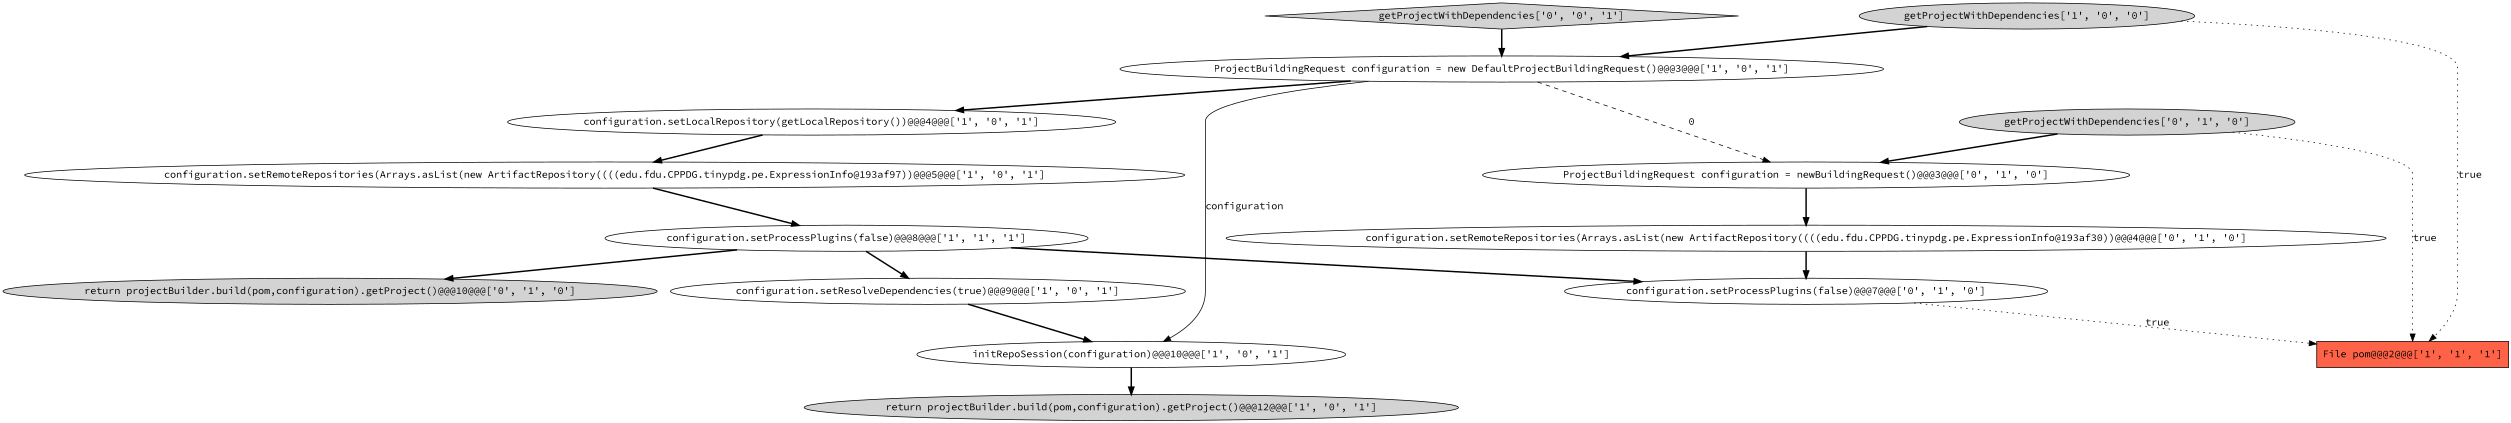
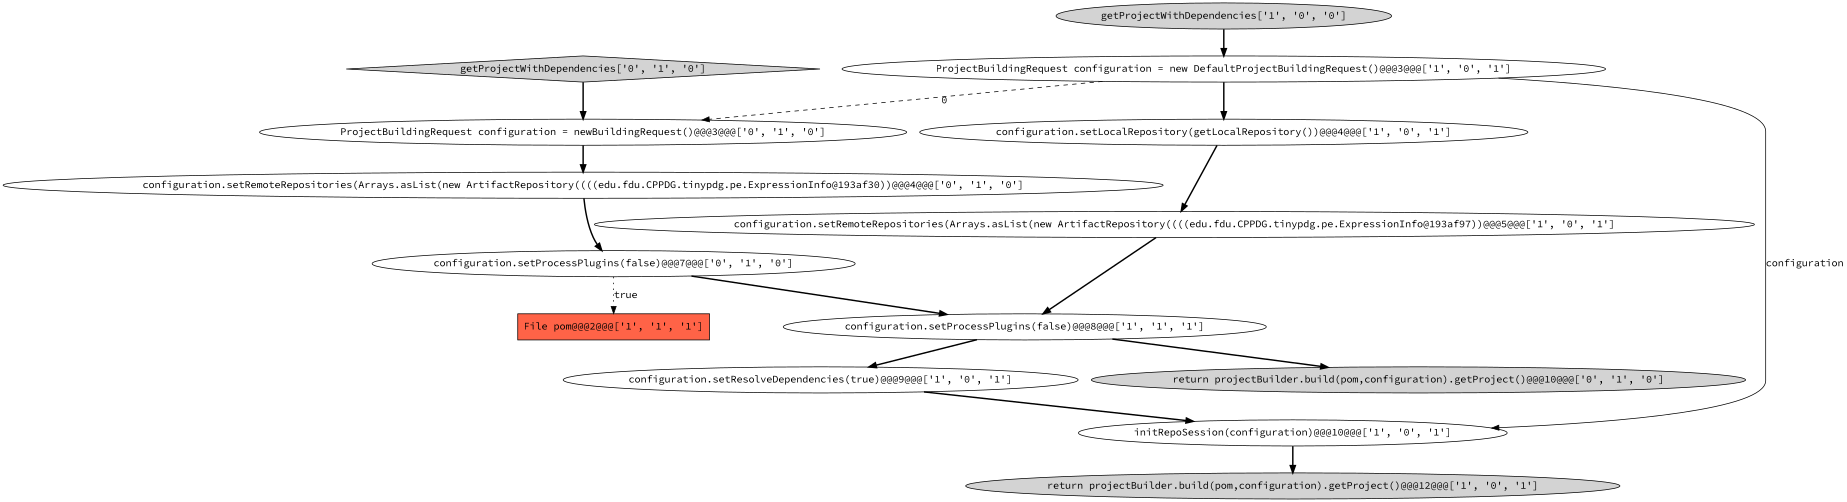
node "getProjectWithDependencies['0', '0', '1']": removed
edge "getProjectWithDependencies['1', '0', '0']" -> "File pom@@@2@@@['1', '1', '1']": removed, label "true"
node "getProjectWithDependencies['0', '1', '0']": shape ellipse -> diamond
edge "getProjectWithDependencies['0', '1', '0']" -> "File pom@@@2@@@['1', '1', '1']": removed, label "true"
edge "configuration.setProcessPlugins(false)@@@8@@@['1', '1', '1']" -> "configuration.setProcessPlugins(false)@@@7@@@['0', '1', '0']": reversed
